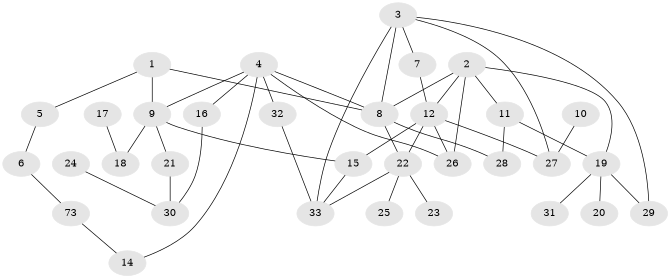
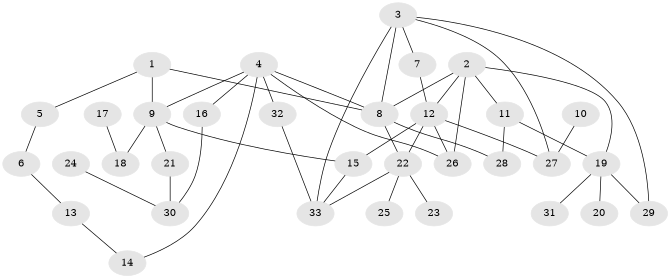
node "73": label "73" -> "13"
